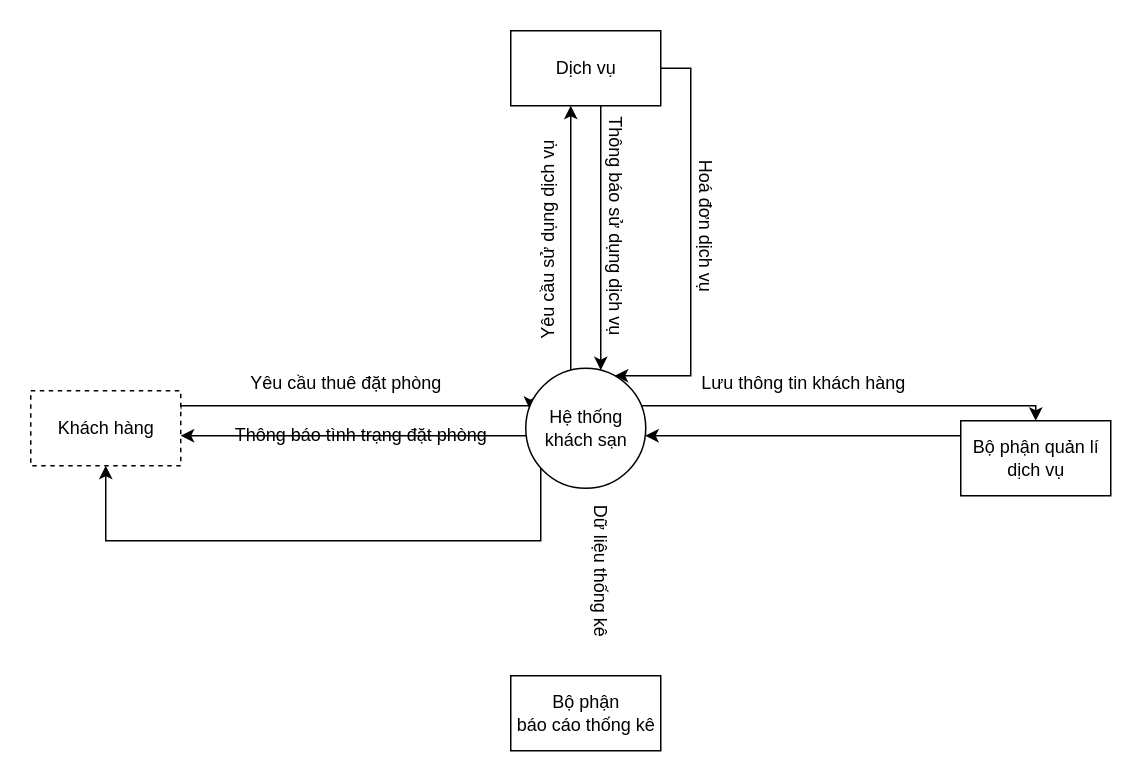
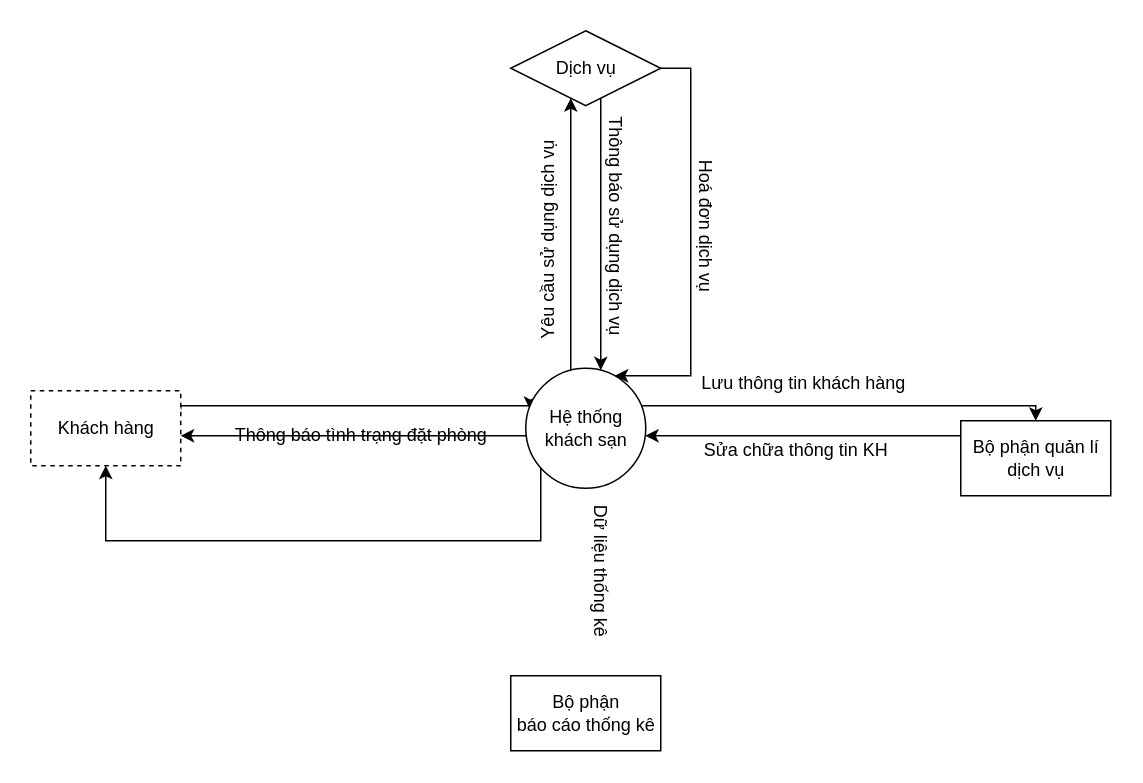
node "Dịch vụ": shape rectangle -> diamond
node "Yêu cầu thuê đặt phòng": removed
node "Sửa chữa thông tin KH": added
